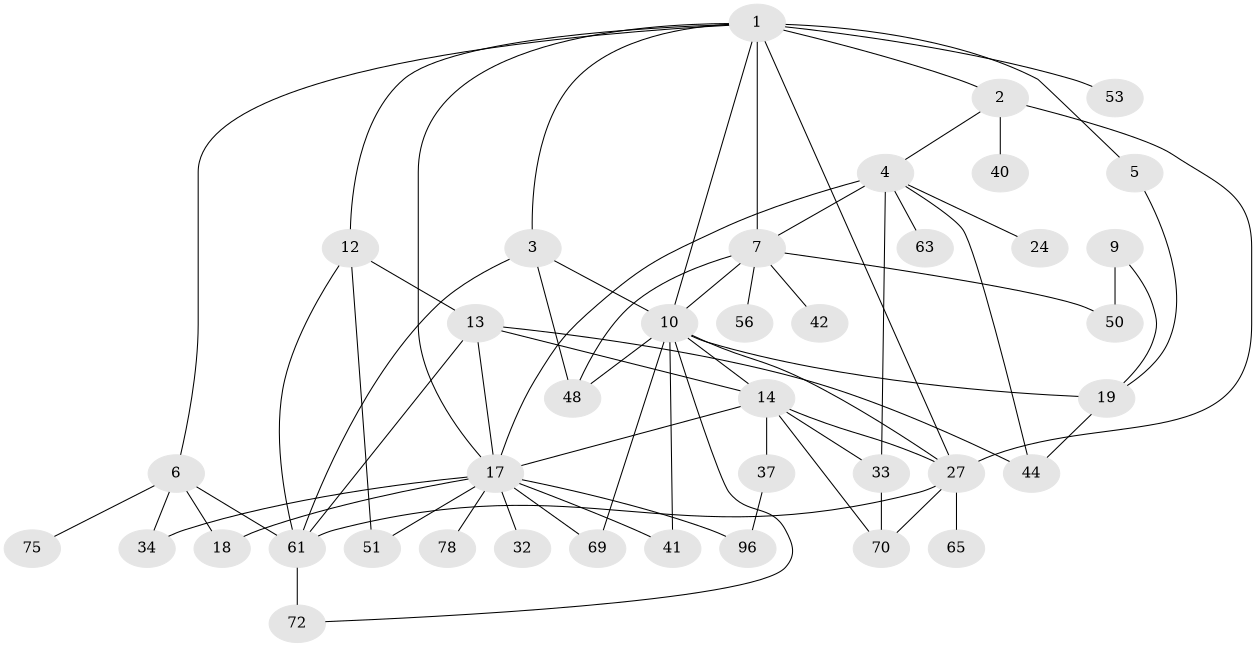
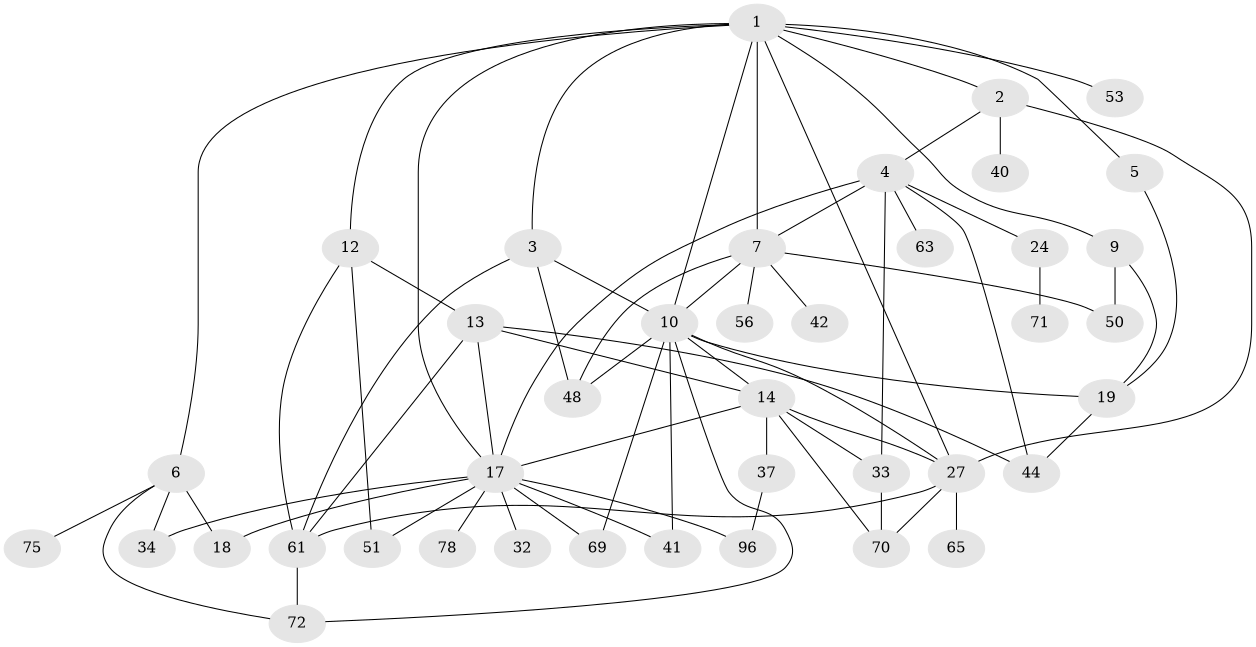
edge "1" -- "9": added
node "71": added
edge "6" -- "61": now "6" -- "72"
